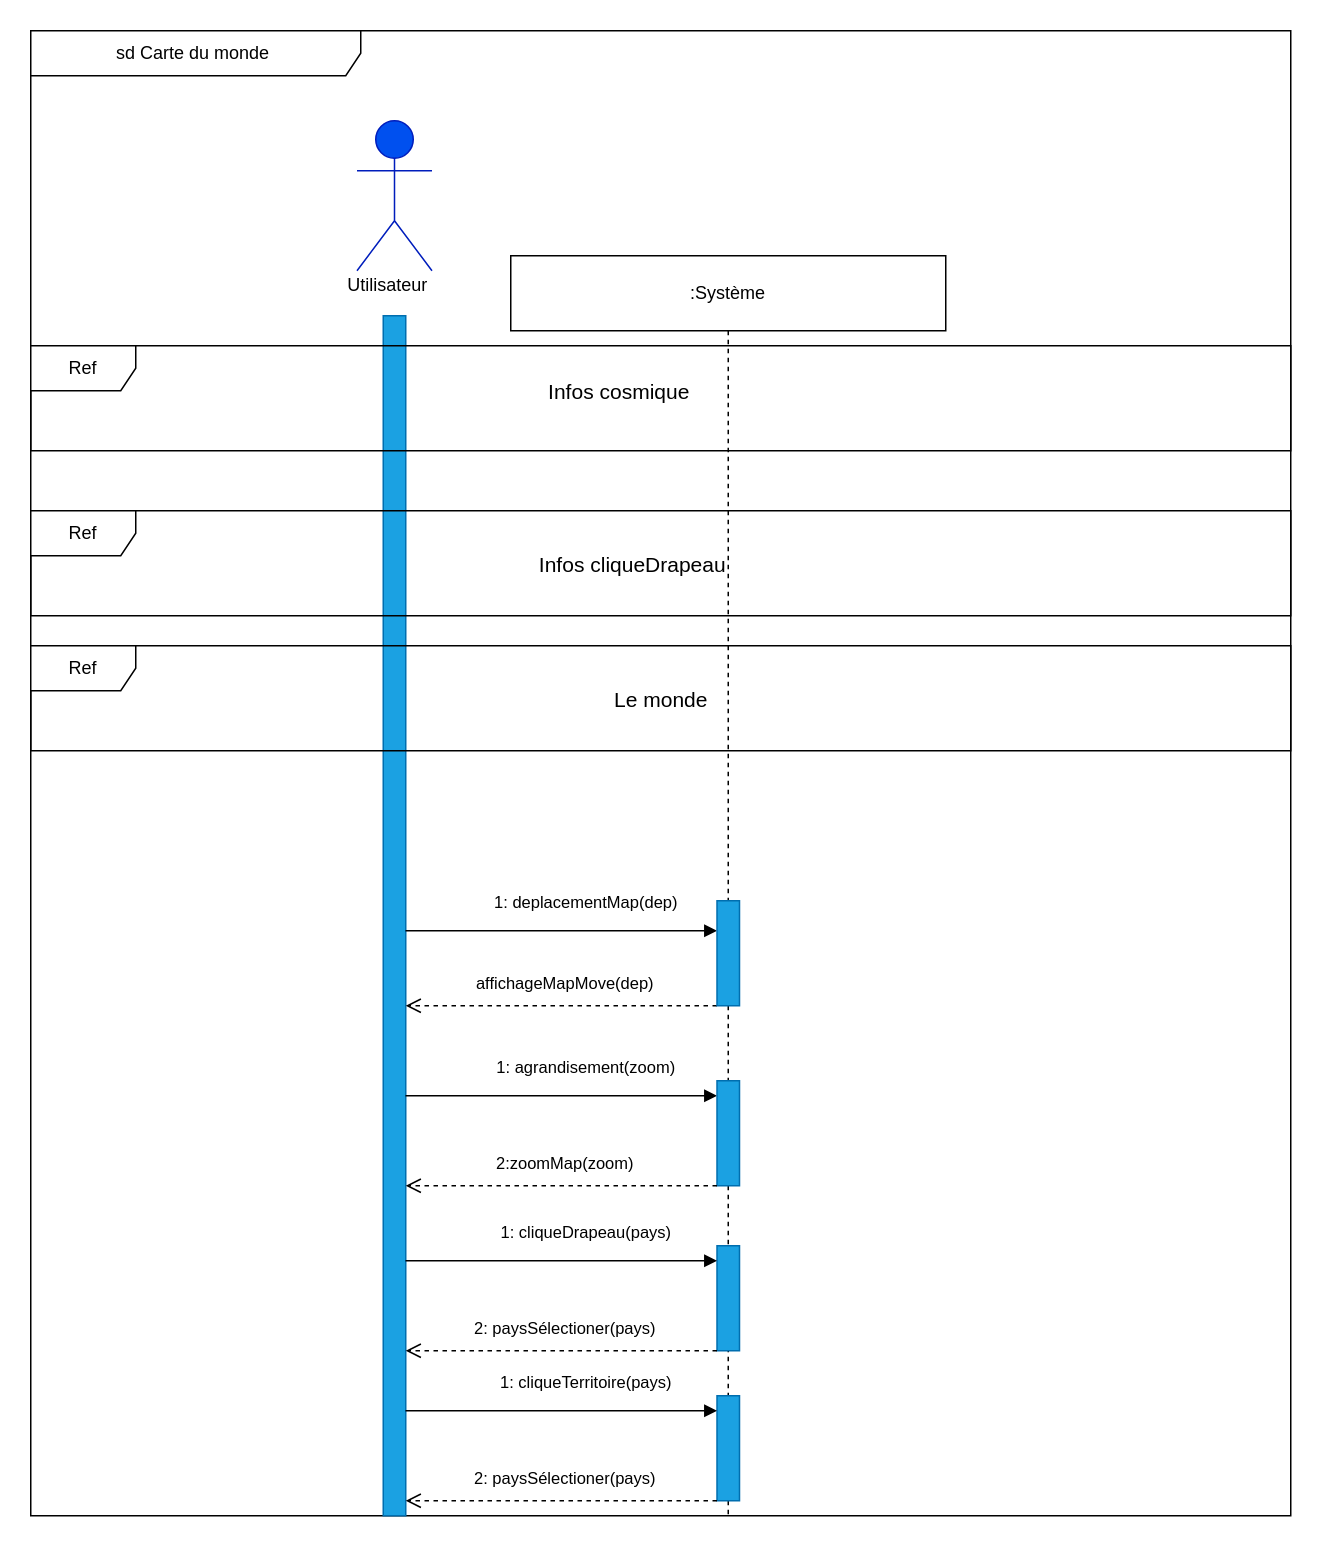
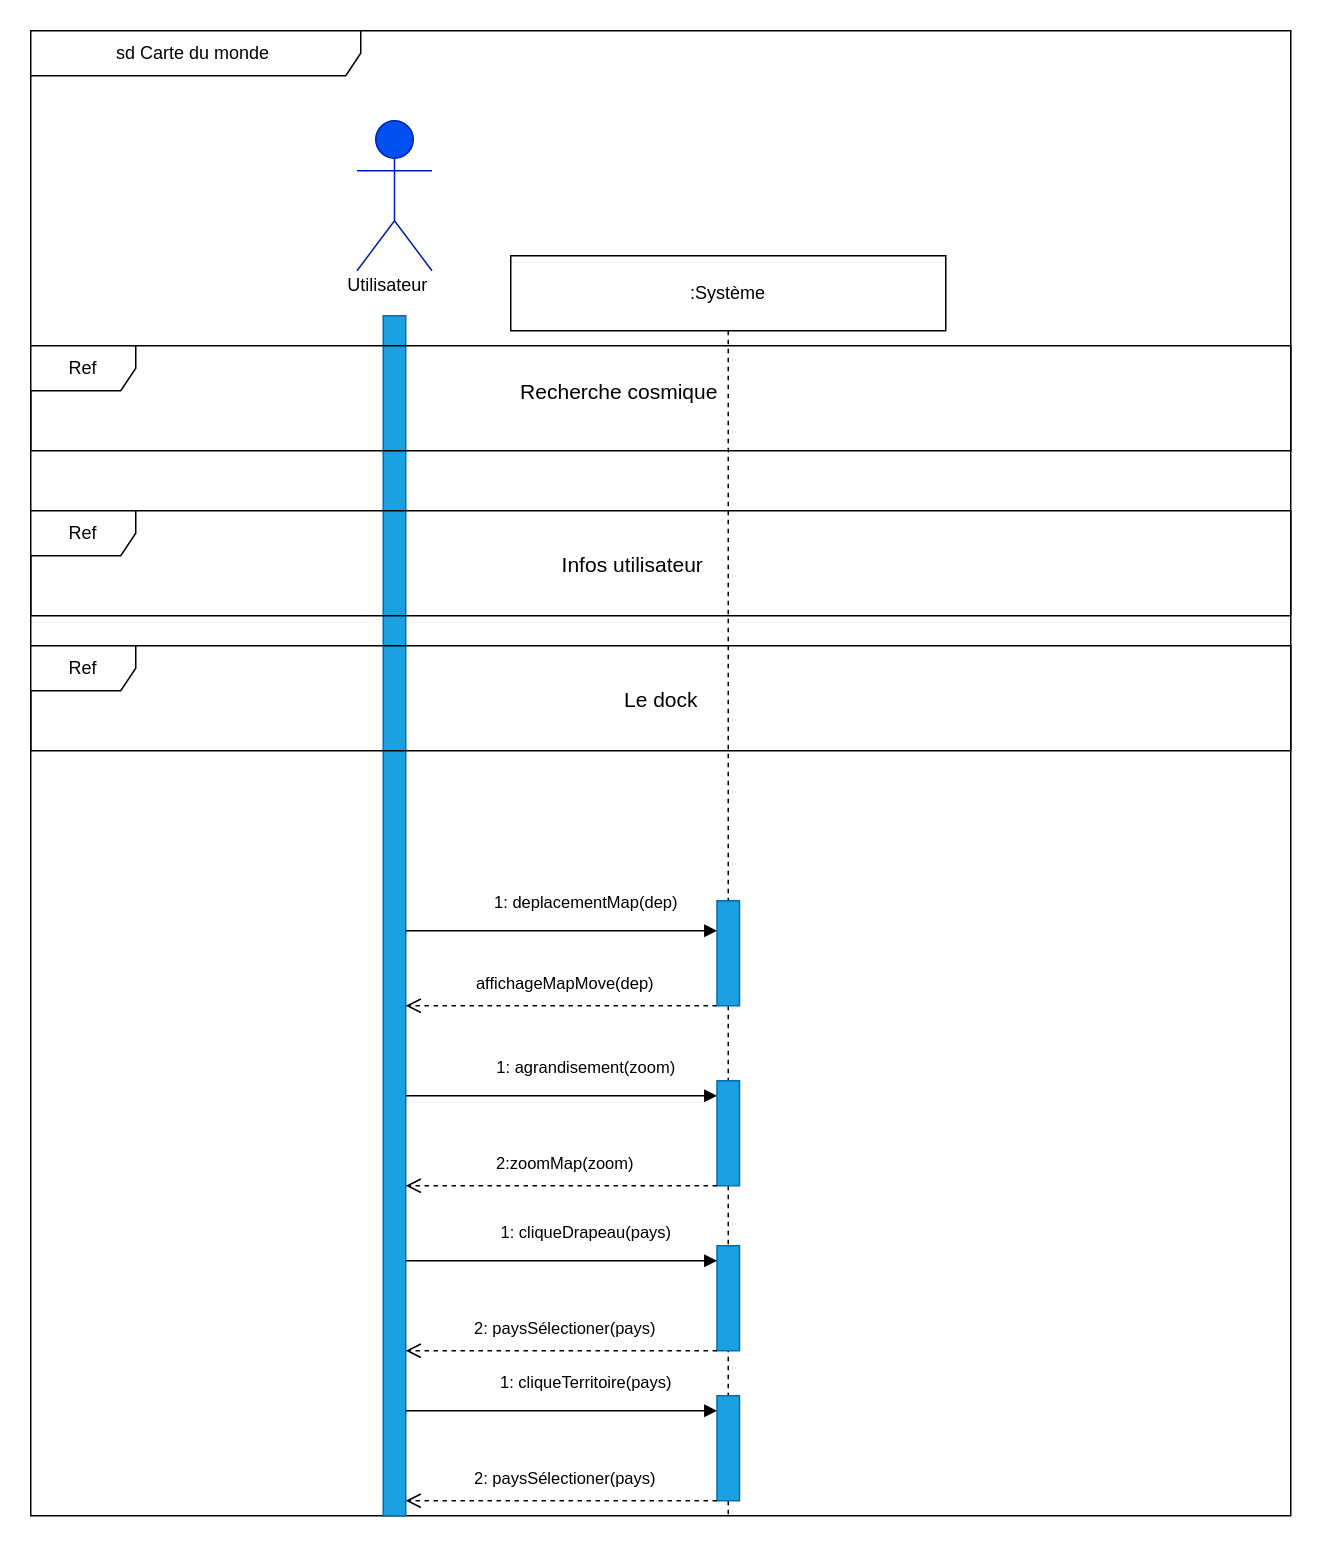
node "Infos cosmique": label "Infos cosmique" -> "Recherche cosmique"
node "Infos cliqueDrapeau": label "Infos cliqueDrapeau" -> "Infos utilisateur"
node "Le monde": label "Le monde" -> "Le dock"
